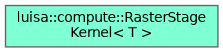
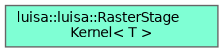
node "luisa::compute::RasterStage Kernel< T >": label "luisa::compute::RasterStage Kernel< T >" -> "luisa::luisa::RasterStage Kernel< T >"
